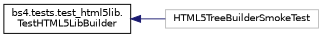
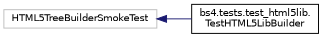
edge "HTML5TreeBuilderSmokeTest" -> "bs4.tests.test_html5lib. TestHTML5LibBuilder": reversed
